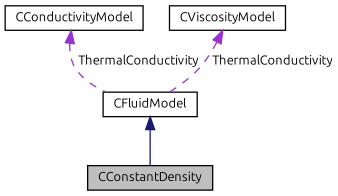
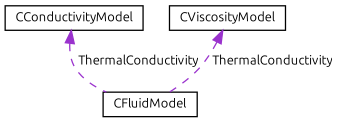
node "CConstantDensity": removed
